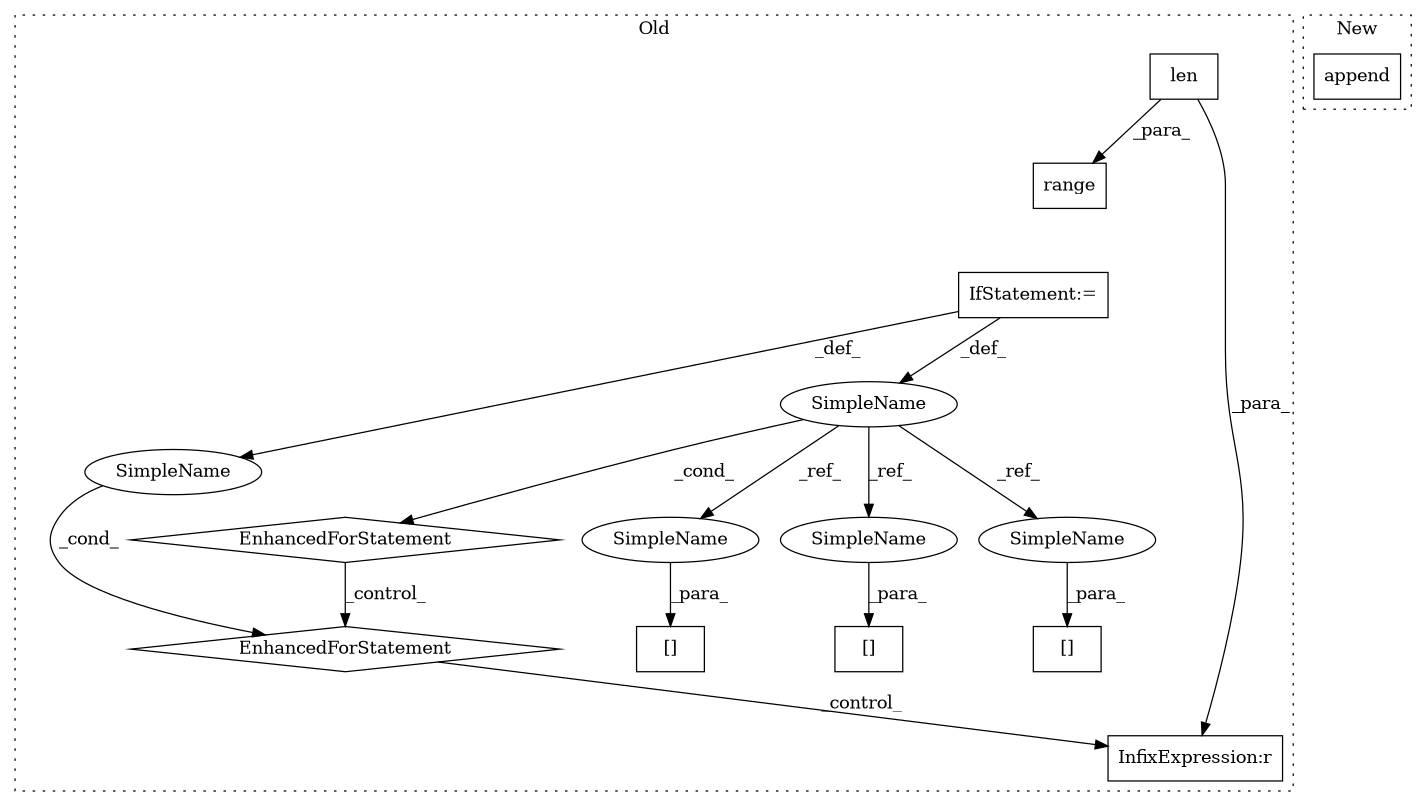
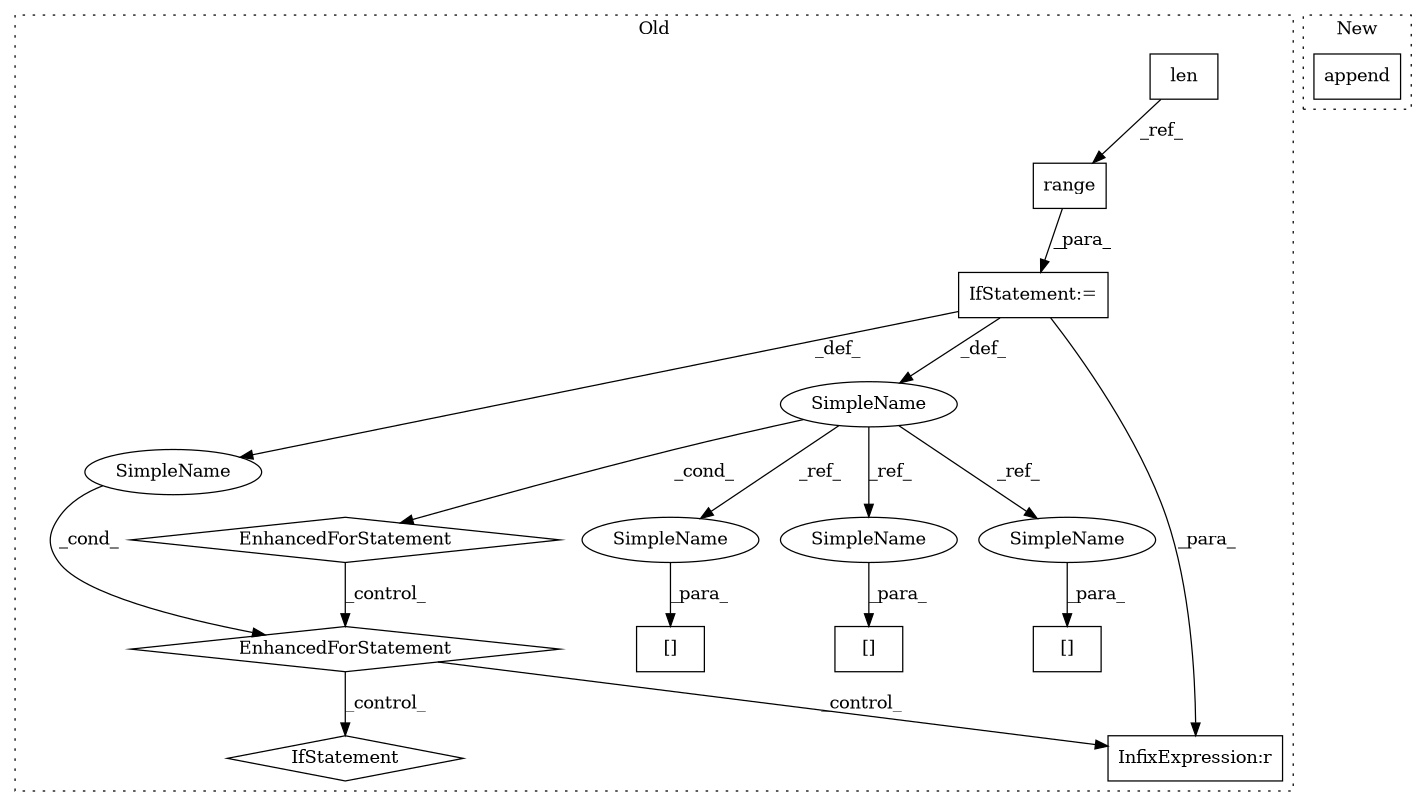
edge "len" -> "range": label "_para_" -> "_ref_"
edge "range" -> "IfStatement:=": added, label "_para_"
edge "len" -> "InfixExpression:r": now "IfStatement:=" -> "InfixExpression:r"
node "IfStatement": added
